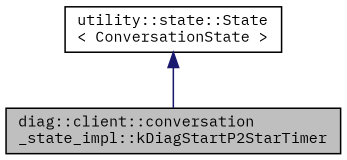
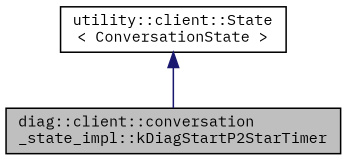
node "utility::state::State < ConversationState >": label "utility::state::State < ConversationState >" -> "utility::client::State < ConversationState >"
